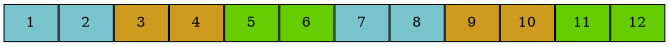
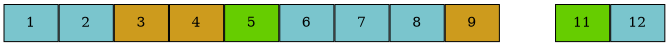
node "6": fillcolor chartreuse3 -> cadetblue3
node "10": removed
node "12": fillcolor chartreuse3 -> cadetblue3
